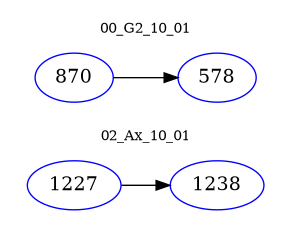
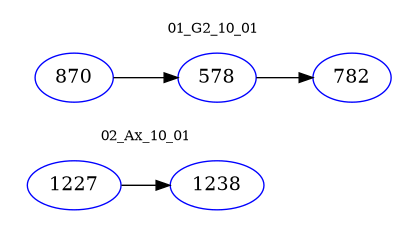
cluster "00_G2_10_01": label "00_G2_10_01" -> "01_G2_10_01"
node "782": added
